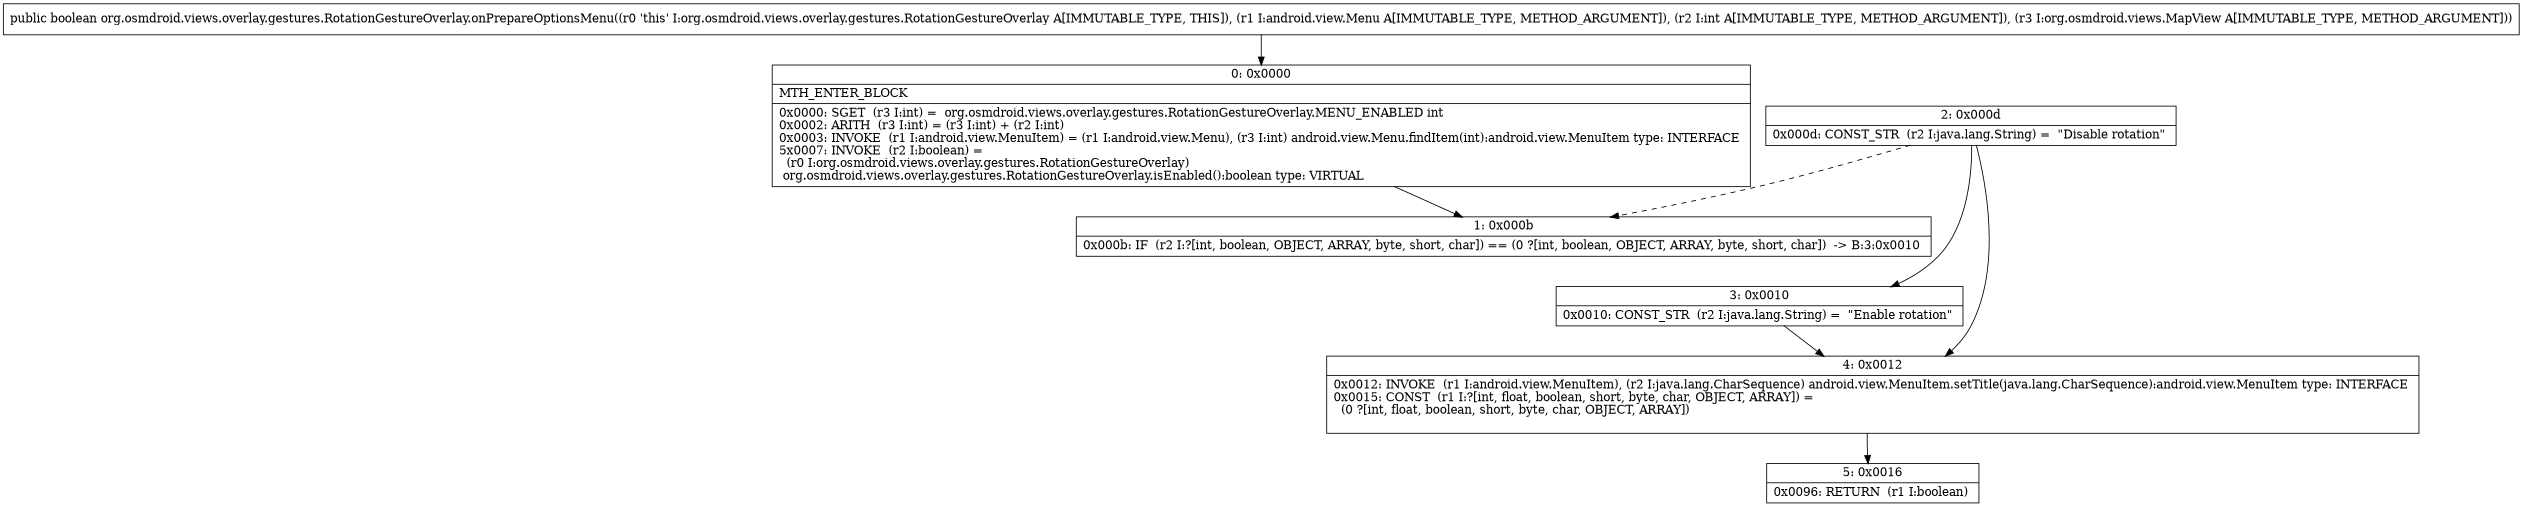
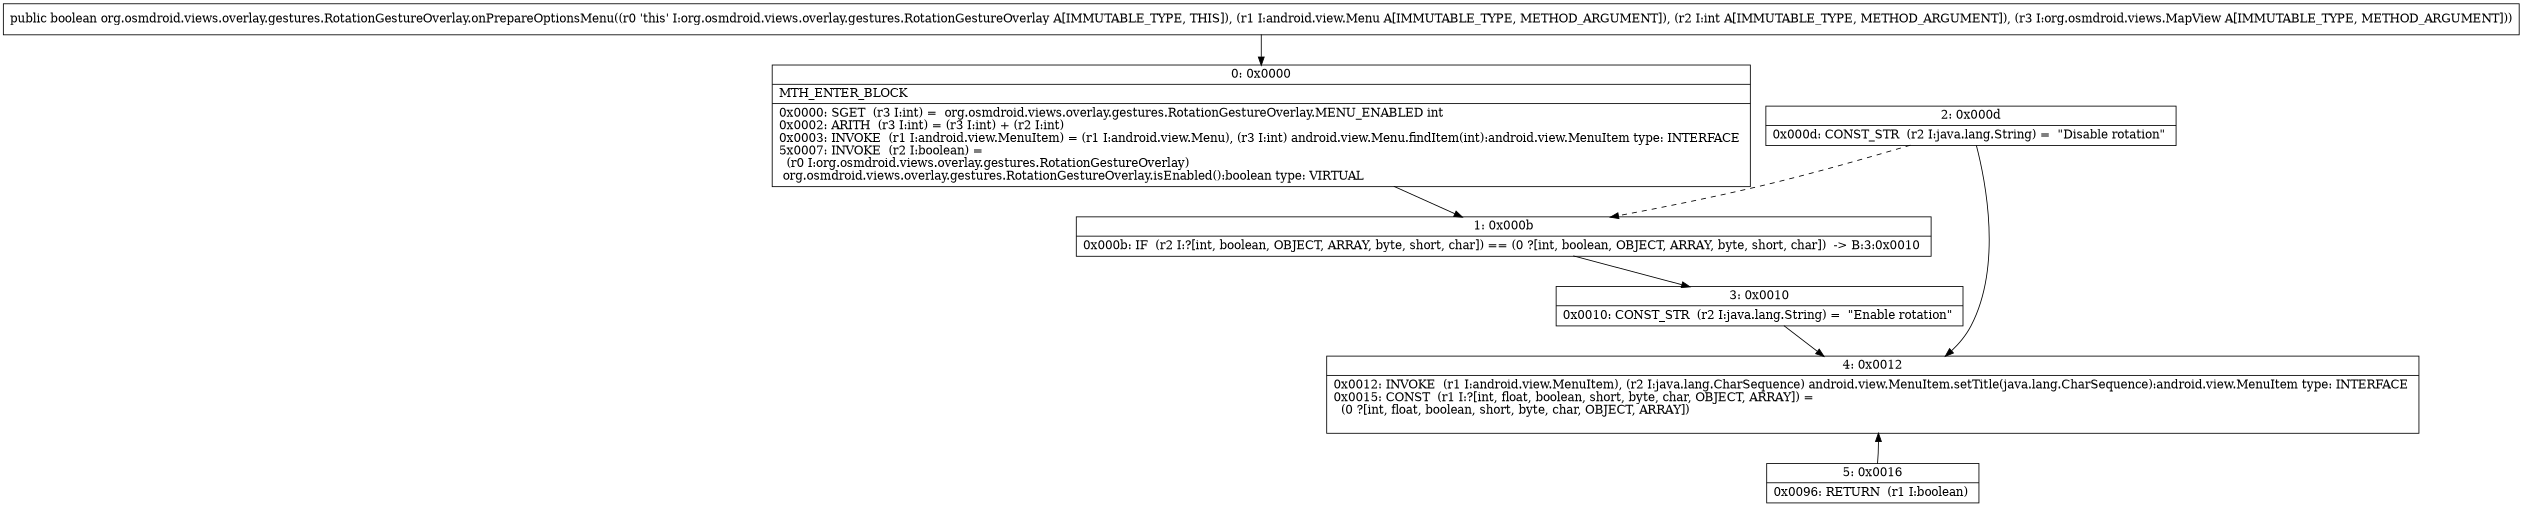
edge "2: 0x000d" -> "3: 0x0010": now "1: 0x000b" -> "3: 0x0010"
edge "4: 0x0012" -> "5: 0x0016": reversed
